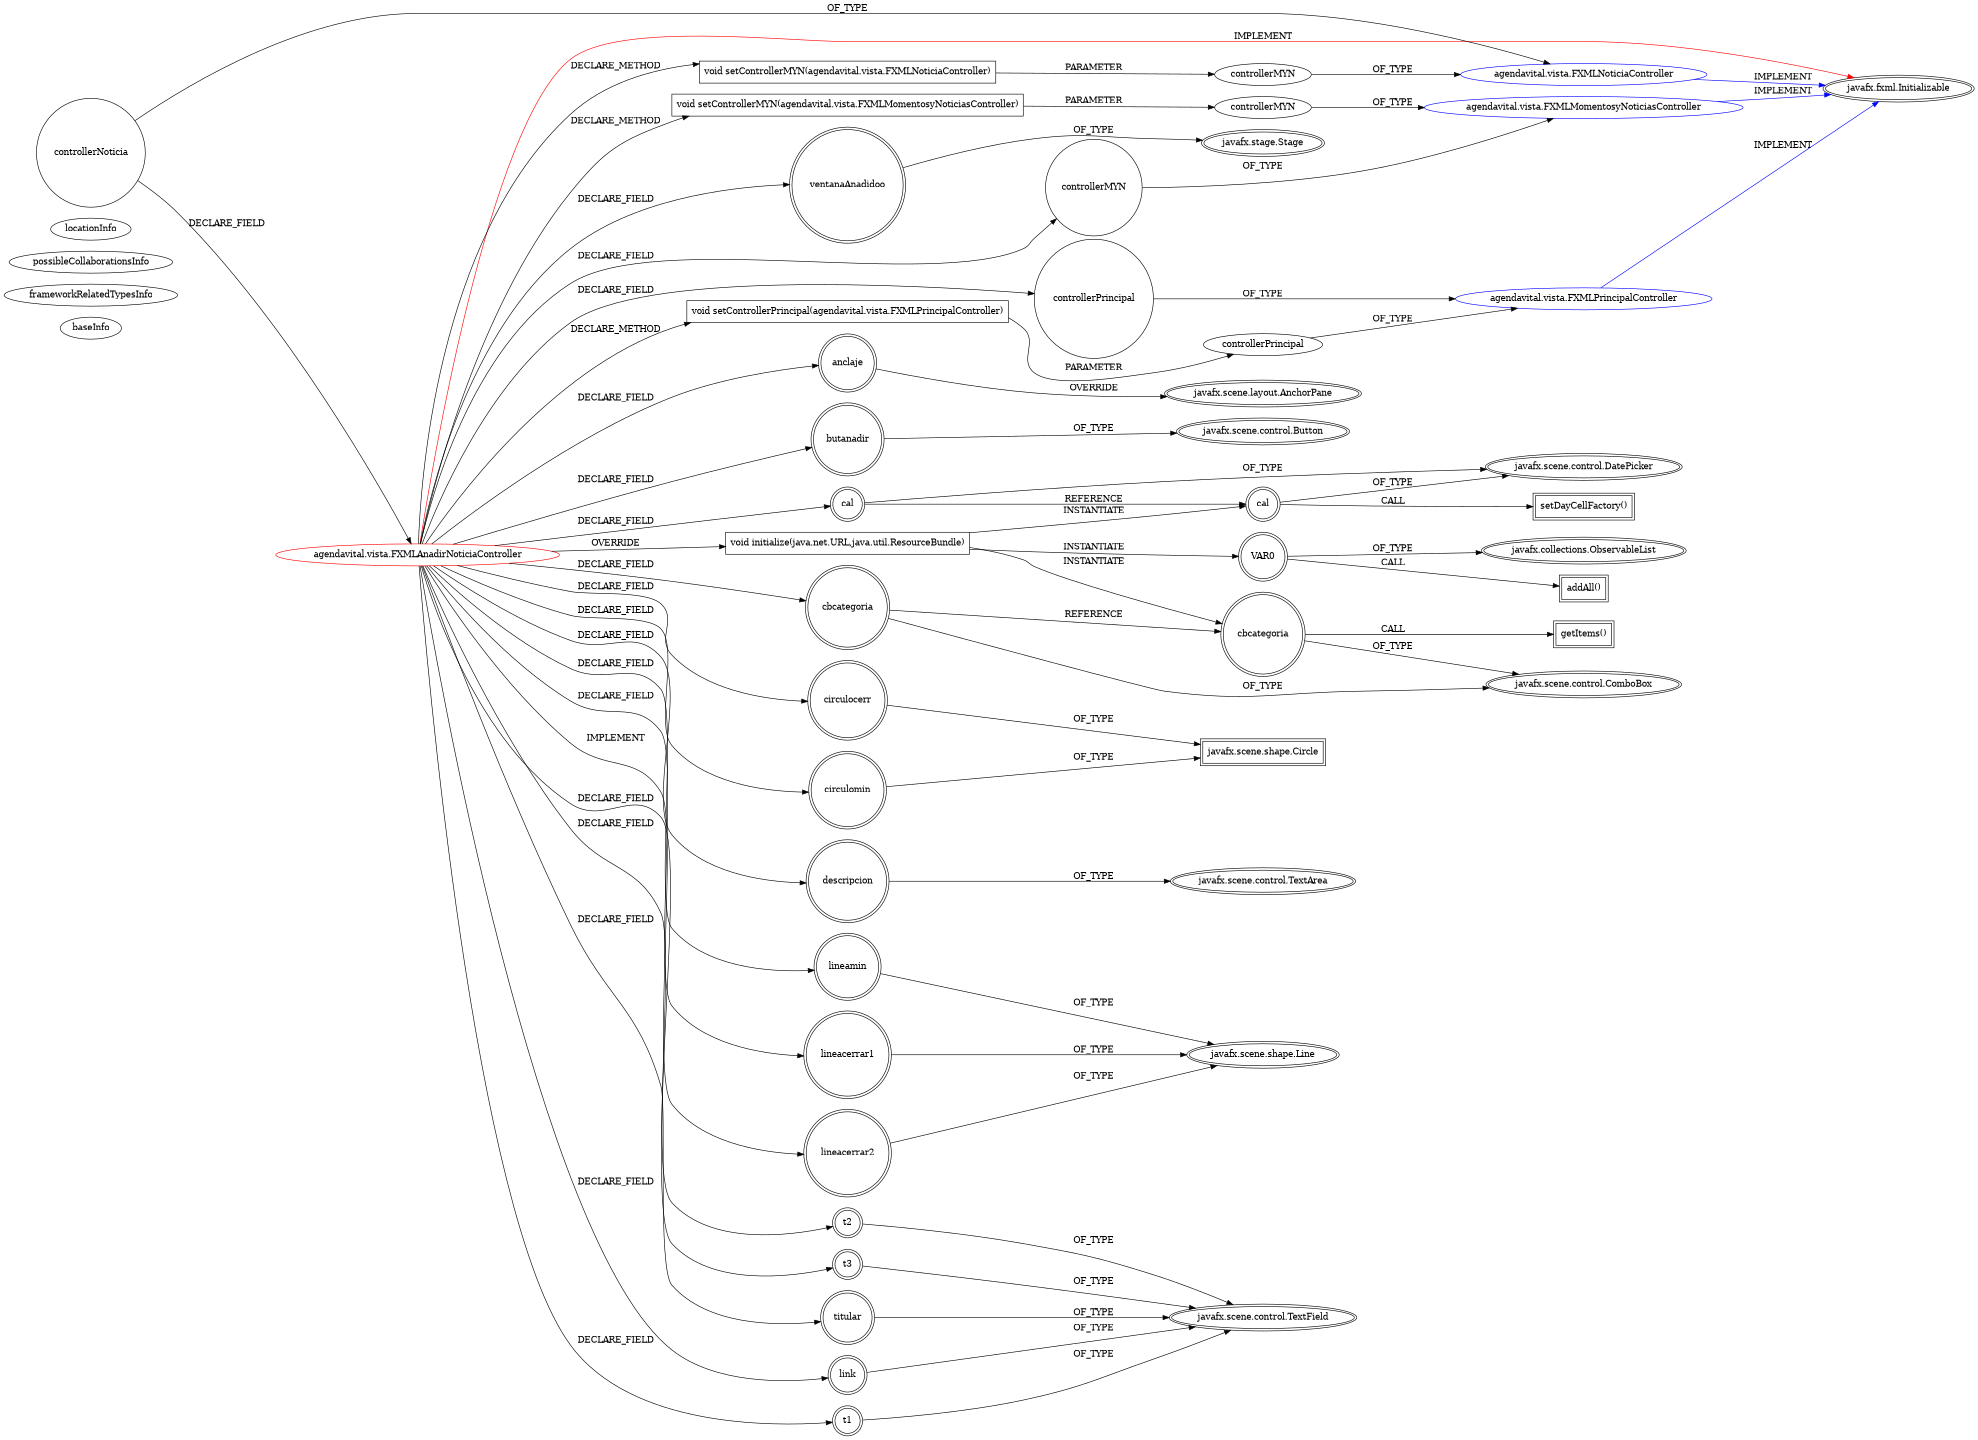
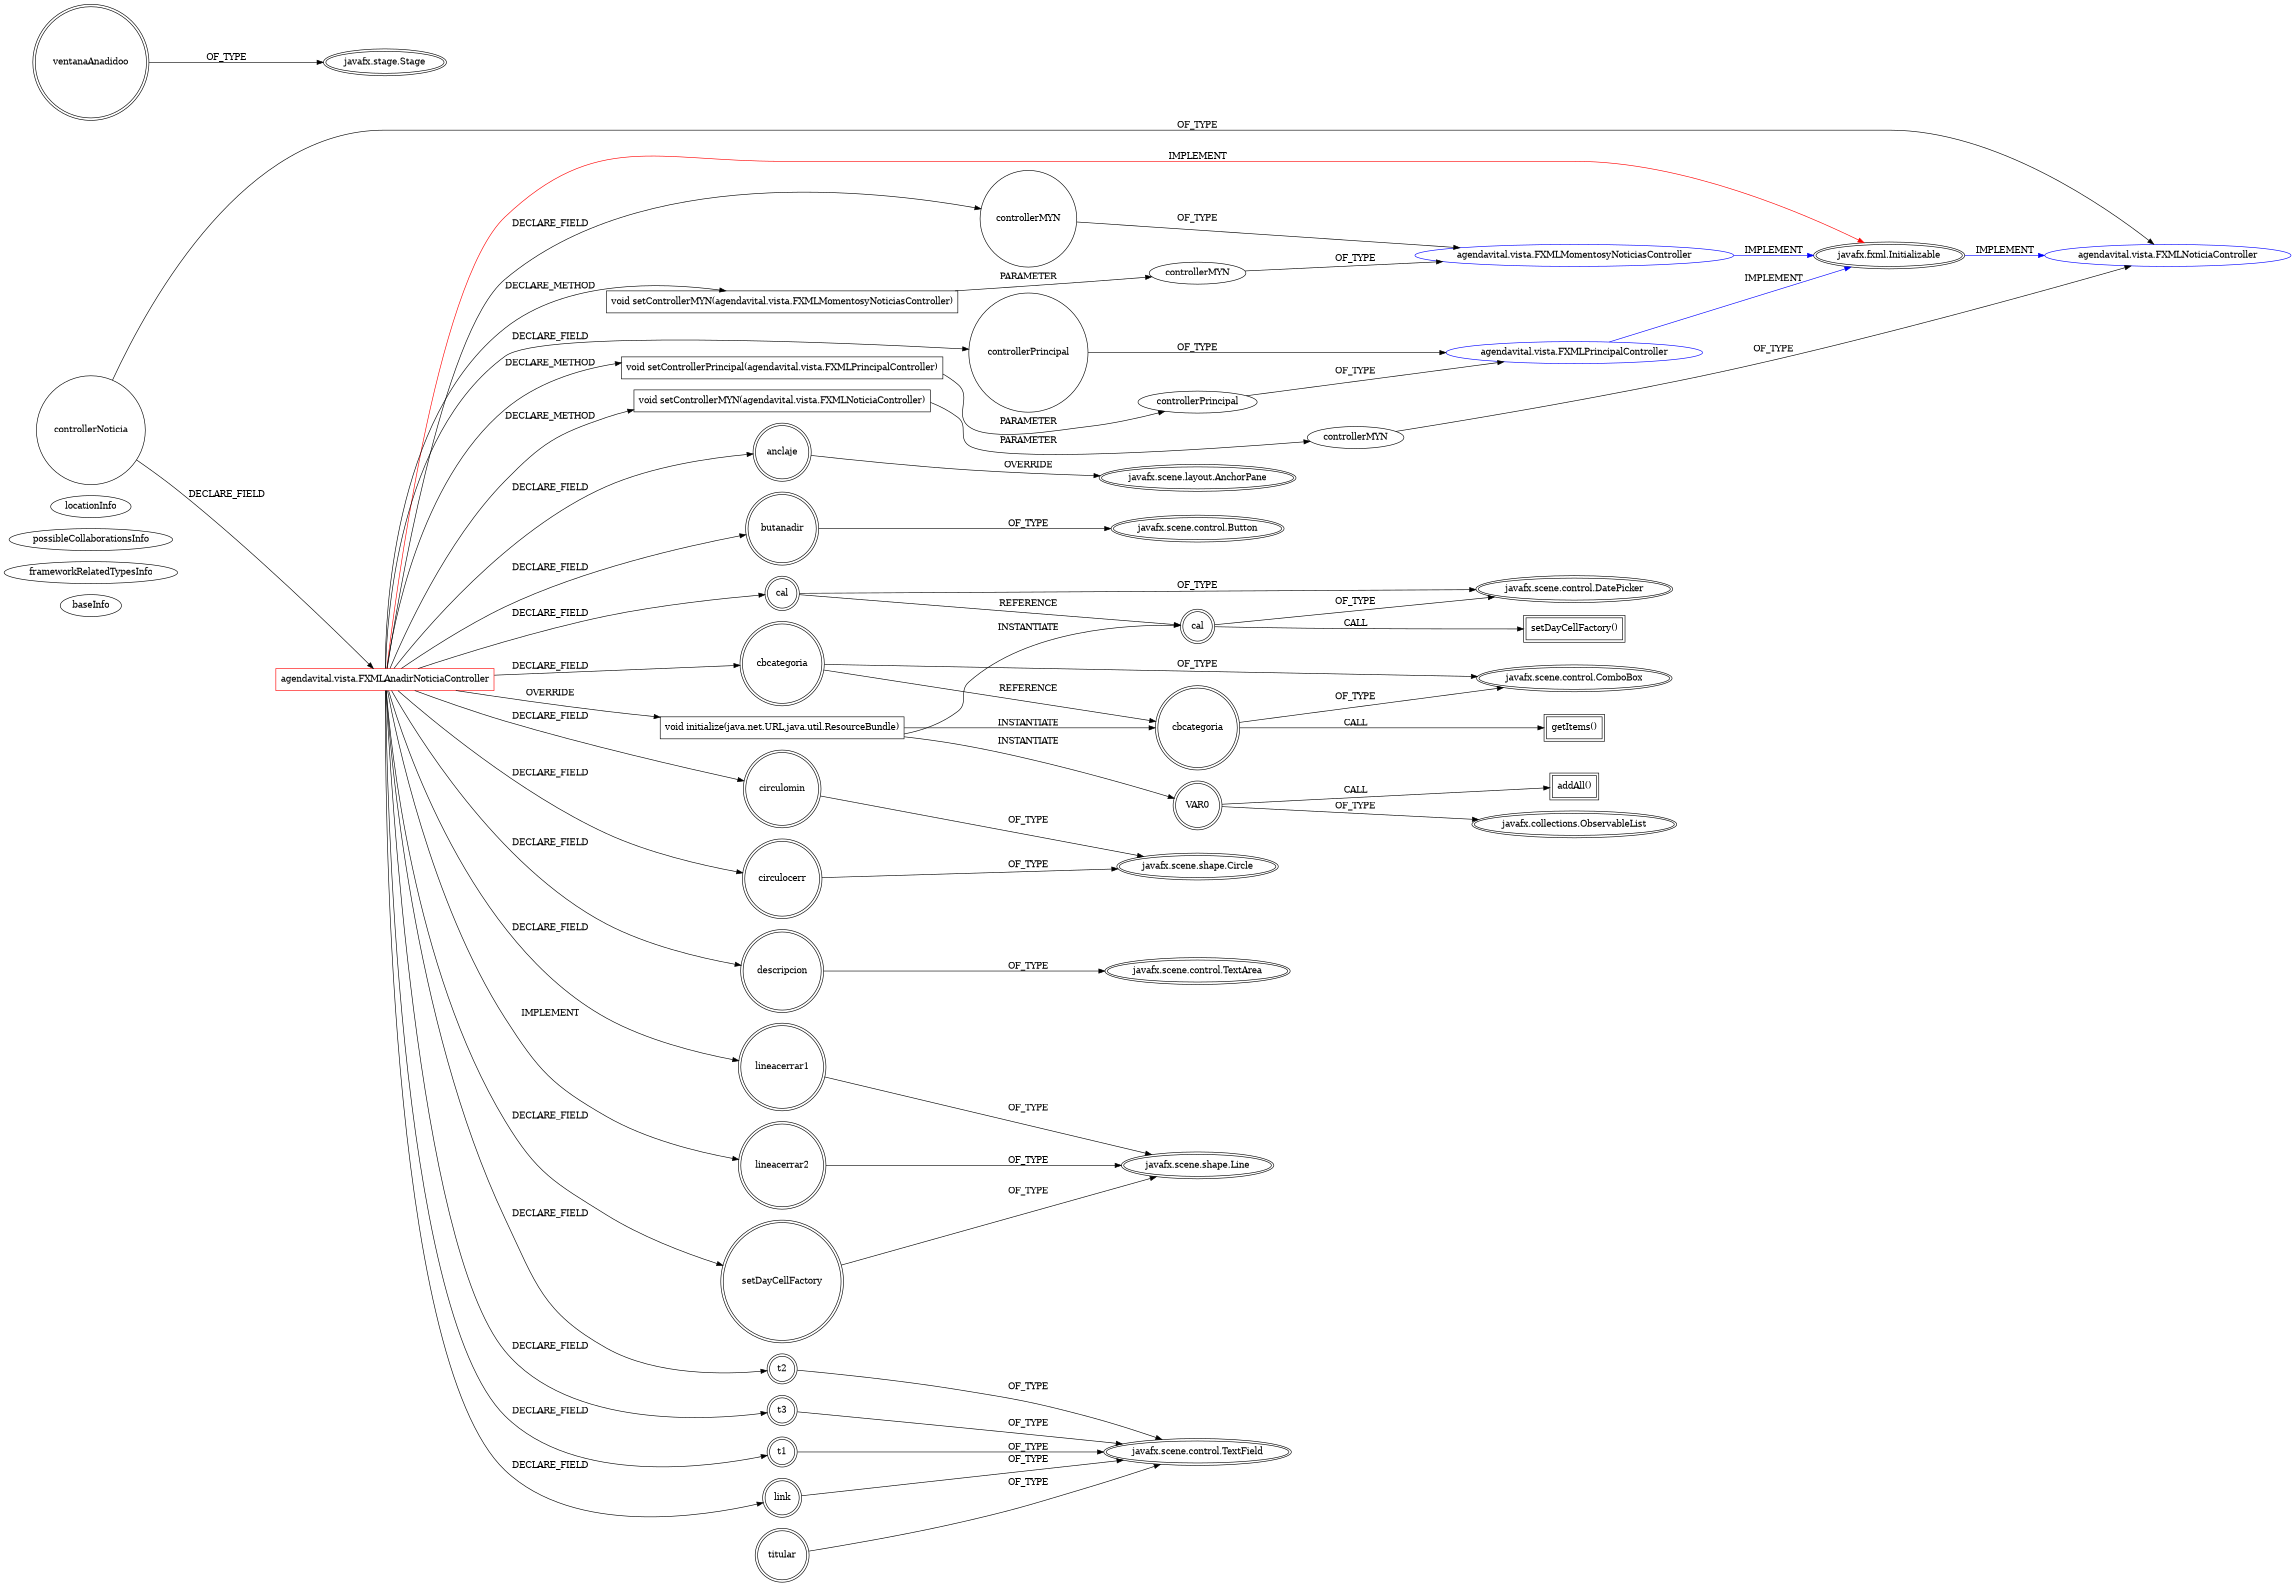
edge "agendavital.vista.FXMLNoticiaController" -> "javafx.fxml.Initializable": reversed
edge "agendavital.vista.FXMLAnadirNoticiaController" -> "ventanaAnadidoo": removed, label "DECLARE_FIELD"
node "agendavital.vista.FXMLAnadirNoticiaController": shape ellipse -> box
node "javafx.scene.shape.Circle": shape box -> ellipse
node "lineamin": label "lineamin" -> "setDayCellFactory"
edge "agendavital.vista.FXMLAnadirNoticiaController" -> "titular": removed, label "DECLARE_FIELD"
